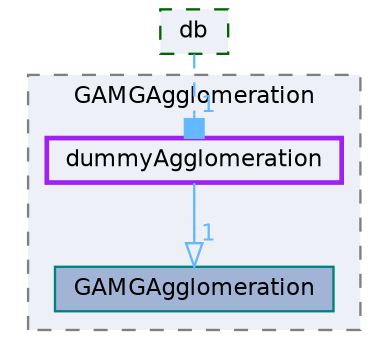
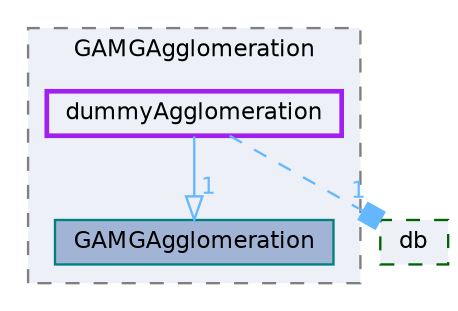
edge "db" -> "dummyAgglomeration": reversed
